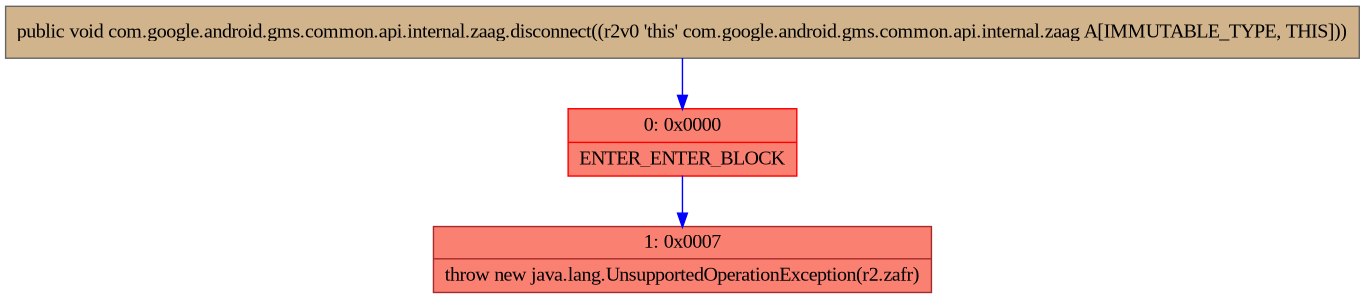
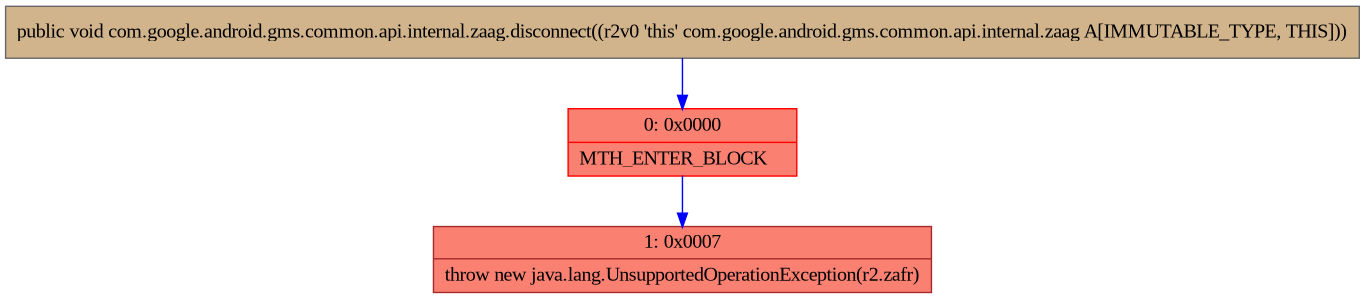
node "0: 0x0000": text "ENTER_ENTER_BLOCK" -> "MTH_ENTER_BLOCK"
